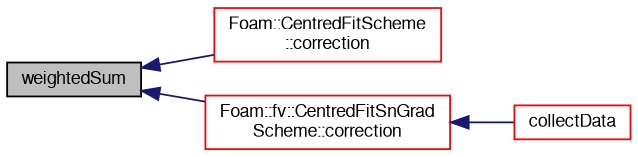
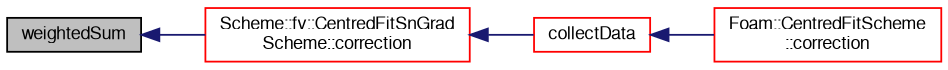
edge "Foam::CentredFitScheme ::correction" -> "weightedSum": now "Foam::CentredFitScheme ::correction" -> "collectData"
node "Foam::fv::CentredFitSnGrad Scheme::correction": label "Foam::fv::CentredFitSnGrad Scheme::correction" -> "Scheme::fv::CentredFitSnGrad Scheme::correction"
